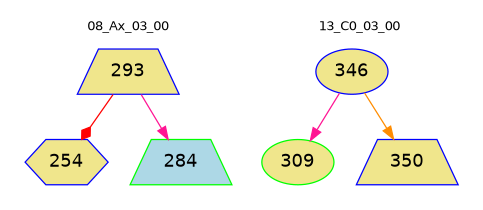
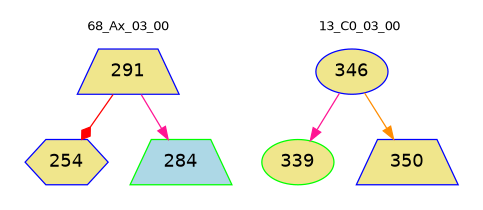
cluster "08_Ax_03_00": label "08_Ax_03_00" -> "68_Ax_03_00"
node "293": label "293" -> "291"
node "309": label "309" -> "339"
